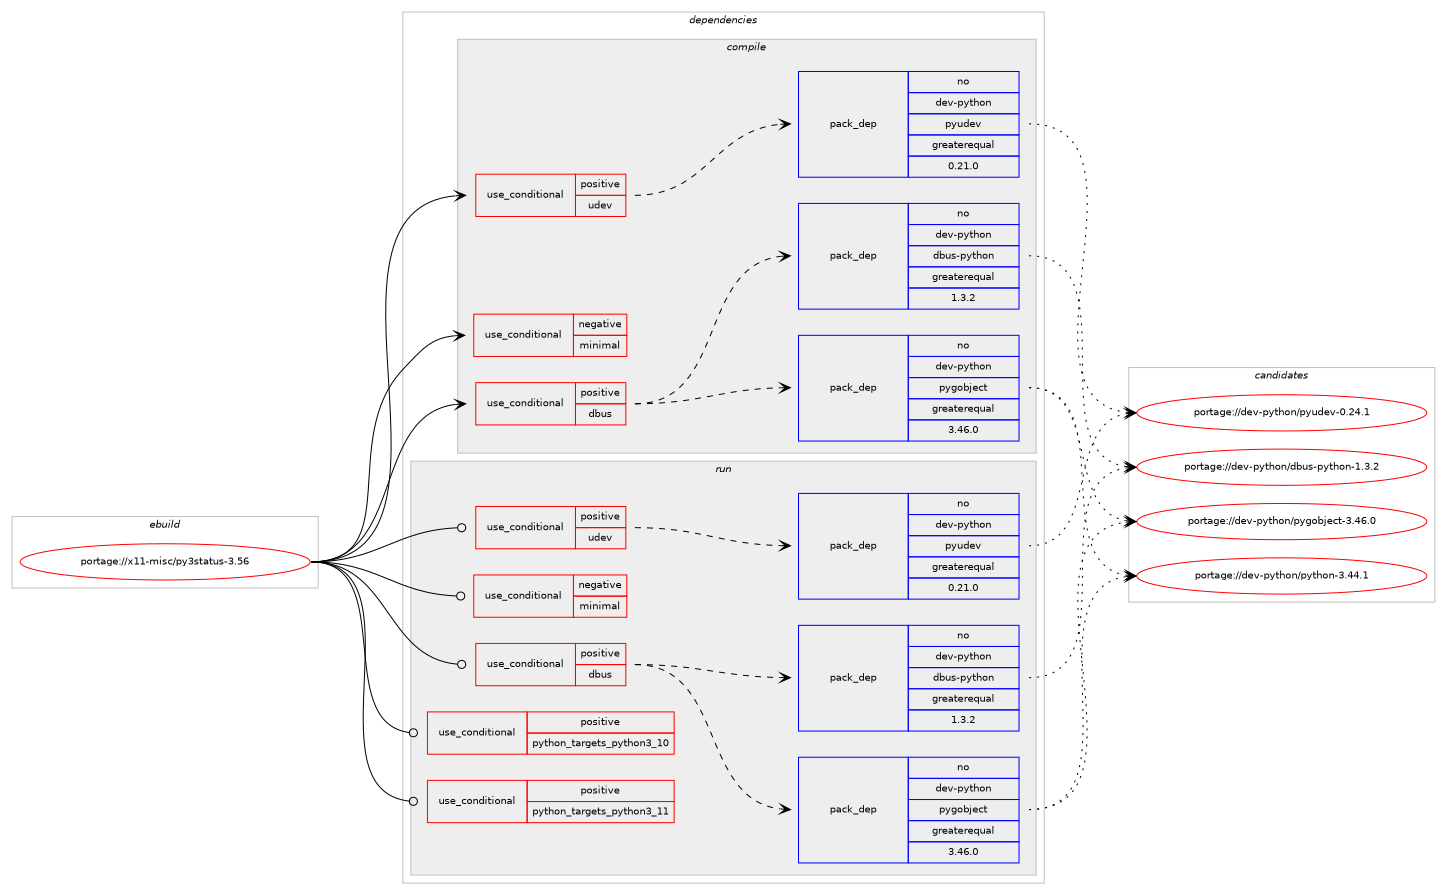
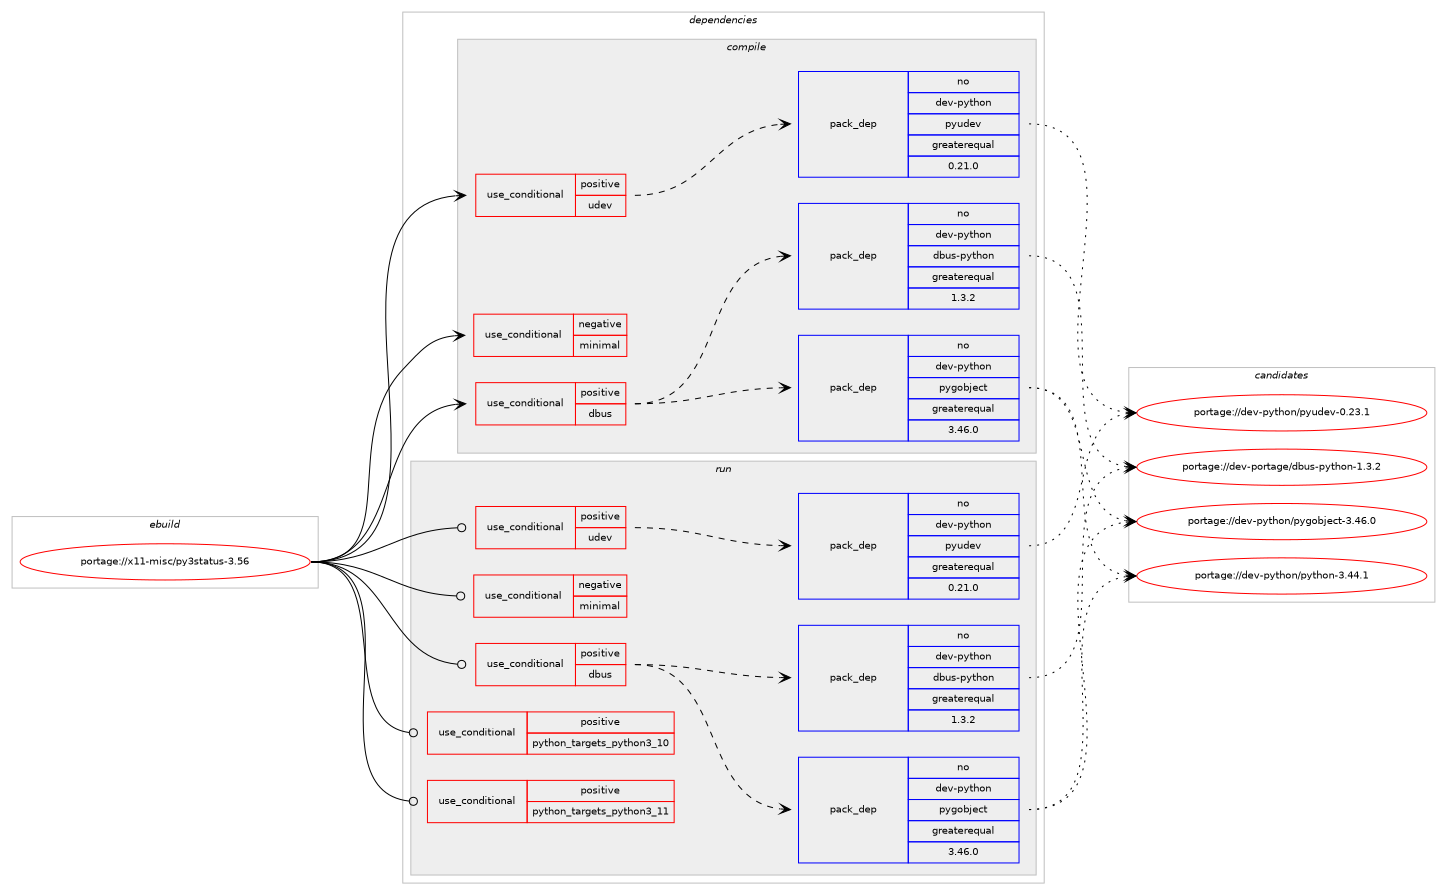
node "portage://dev-python/pyudev-0.24.1": label "portage://dev-python/pyudev-0.24.1" -> "portage://dev-python/pyudev-0.23.1"
node "portage://dev-python/dbus-python-1.3.2": label "portage://dev-python/dbus-python-1.3.2" -> "portage://dev-portage/dbus-python-1.3.2"
